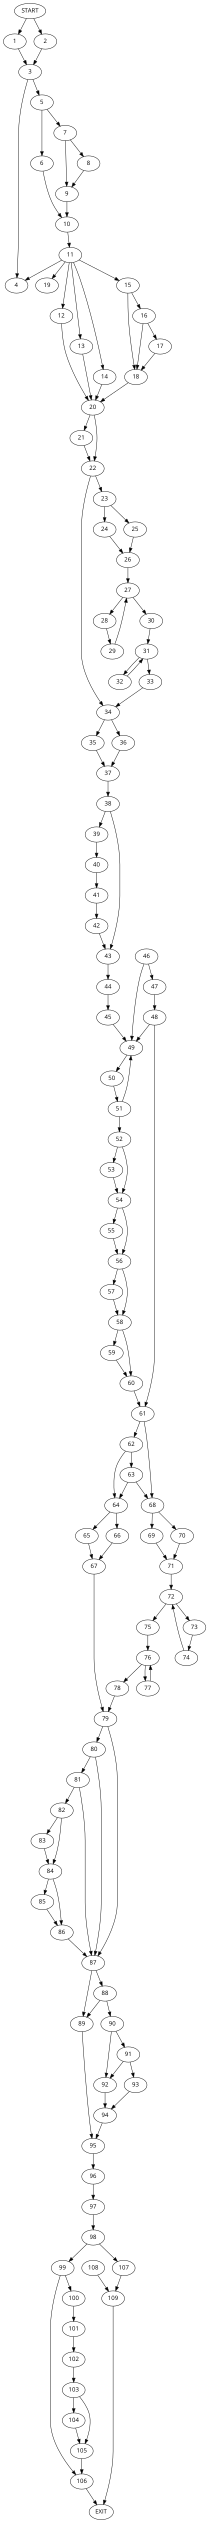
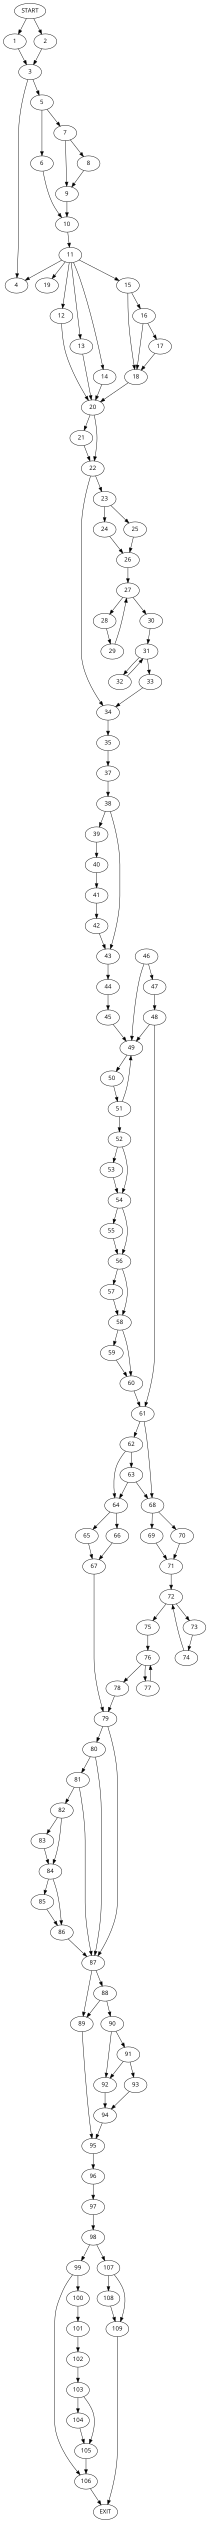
node "36": removed
edge "107" -> "108": added
